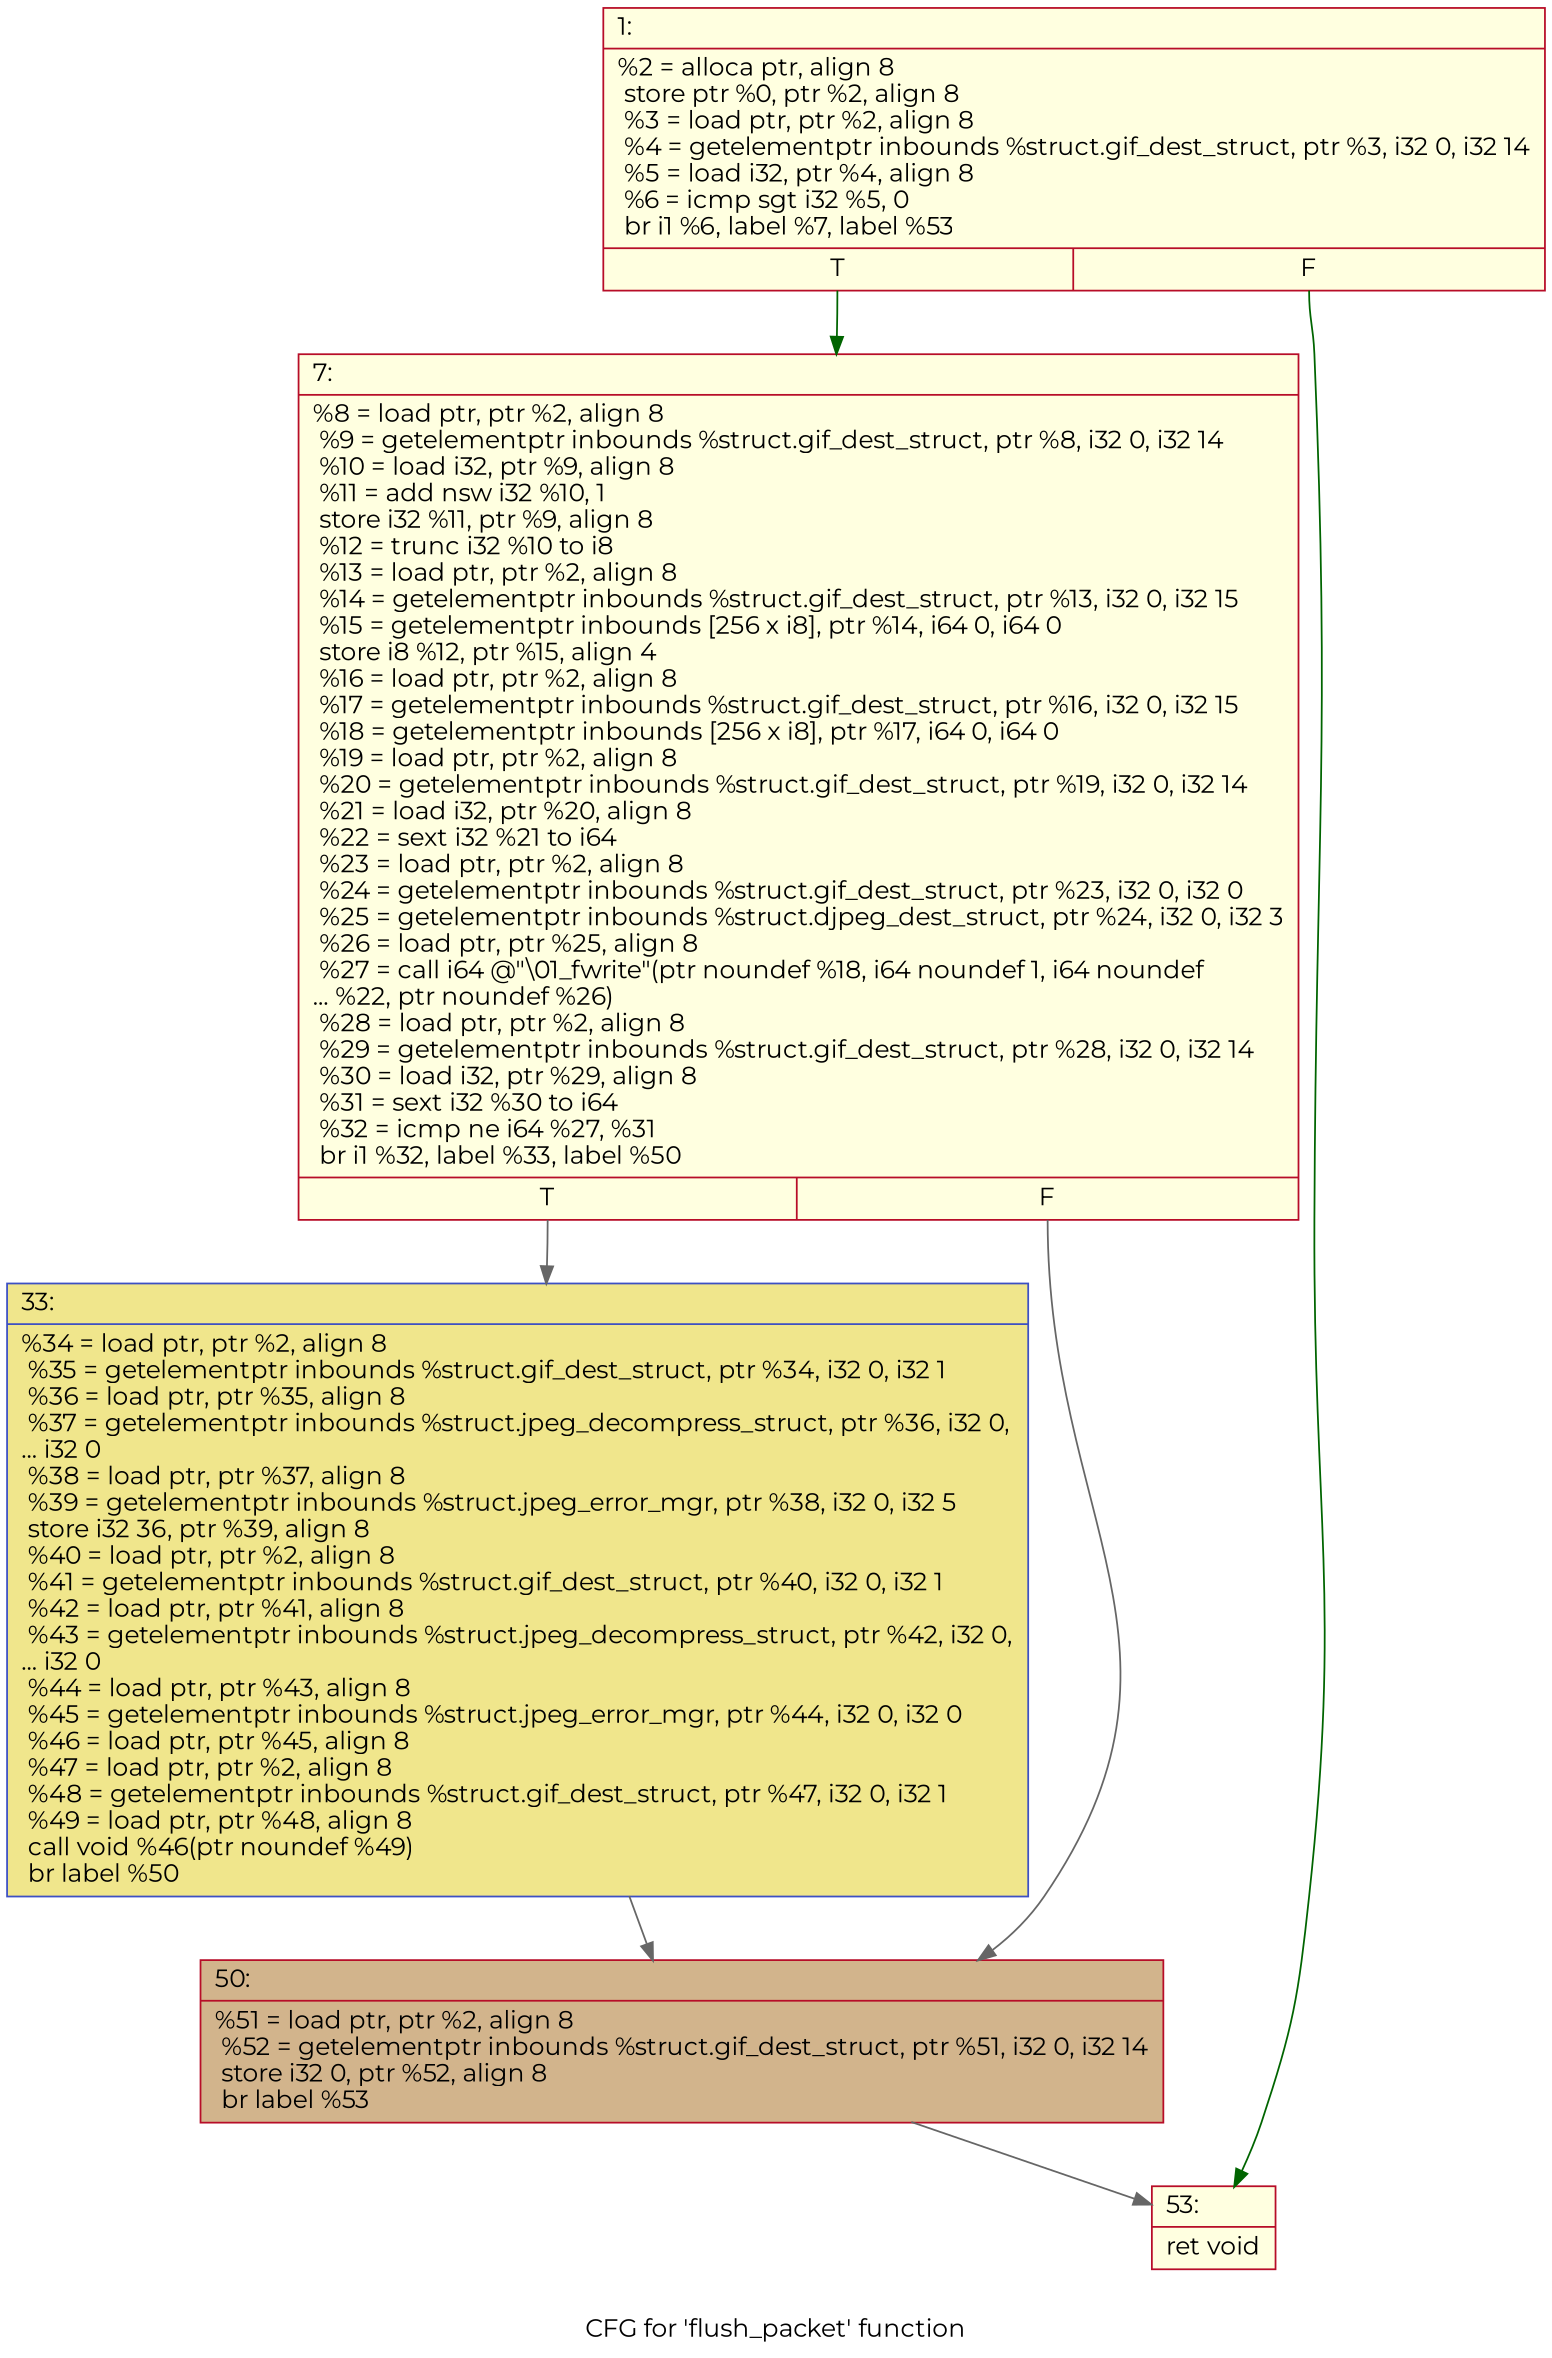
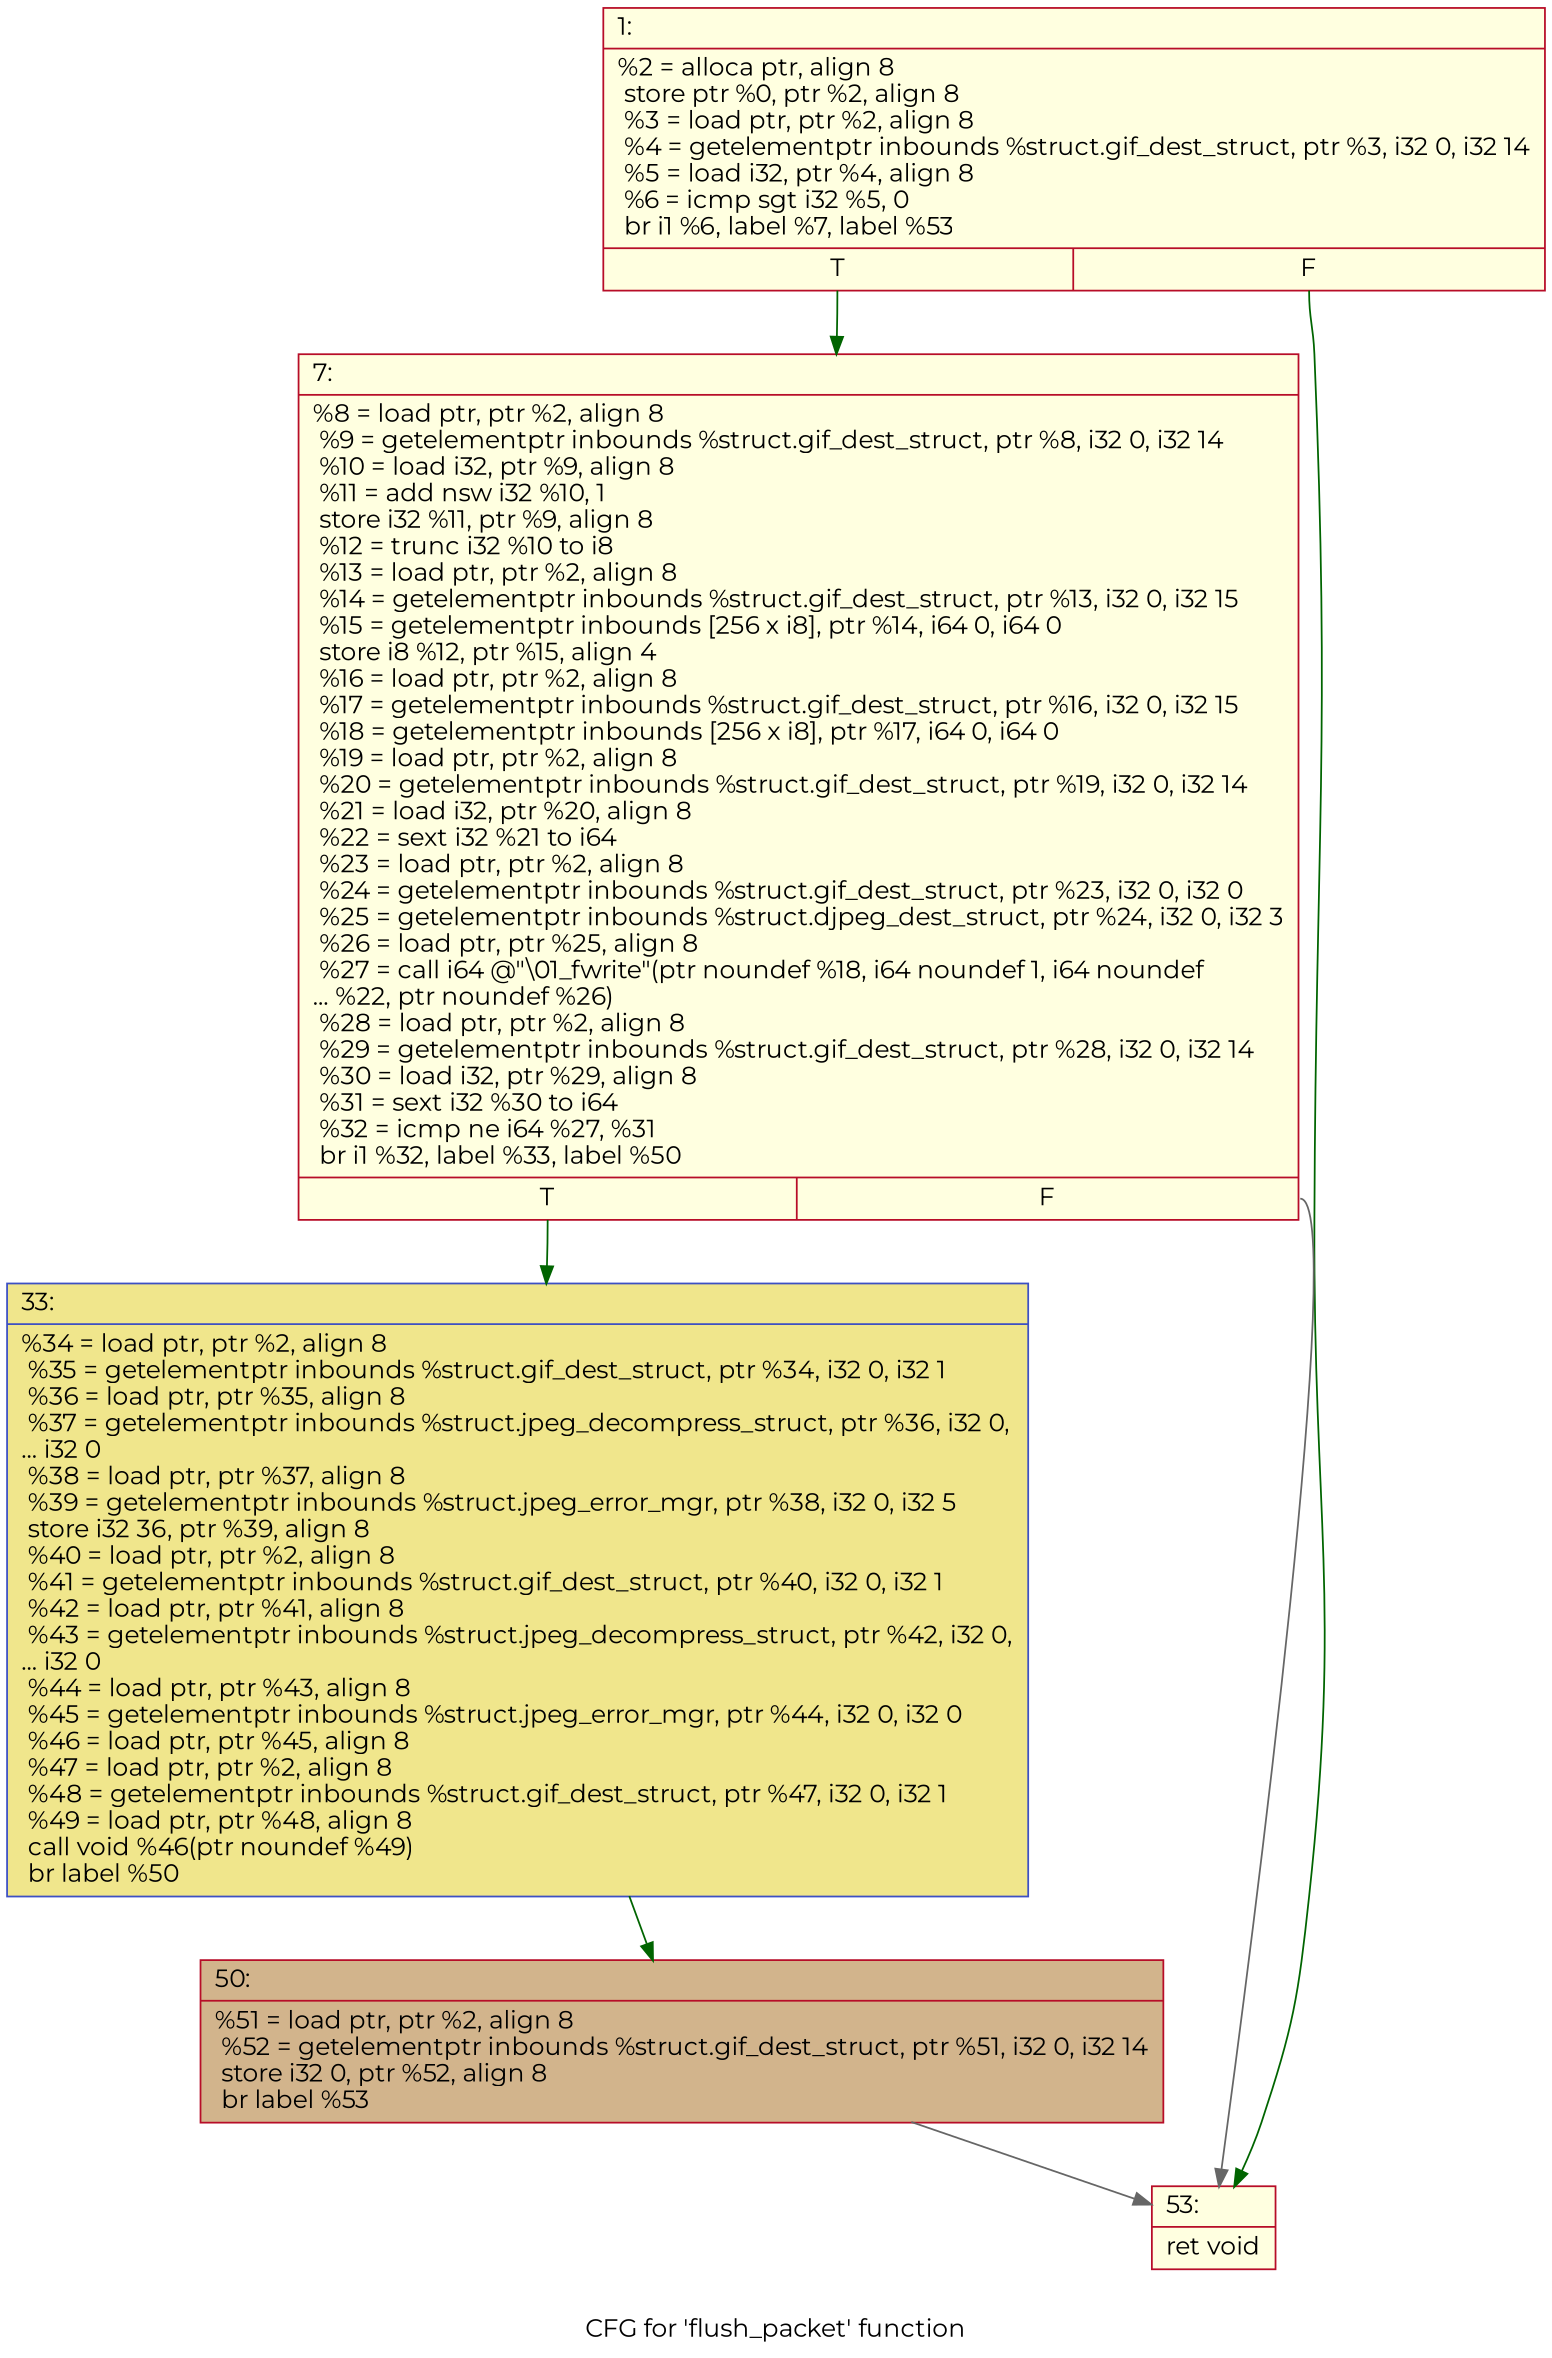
edge "7:" -> "33:": color gray40 -> darkgreen
edge "7:" -> "50:": now "7:" -> "53:"
edge "33:" -> "50:": color gray40 -> darkgreen
